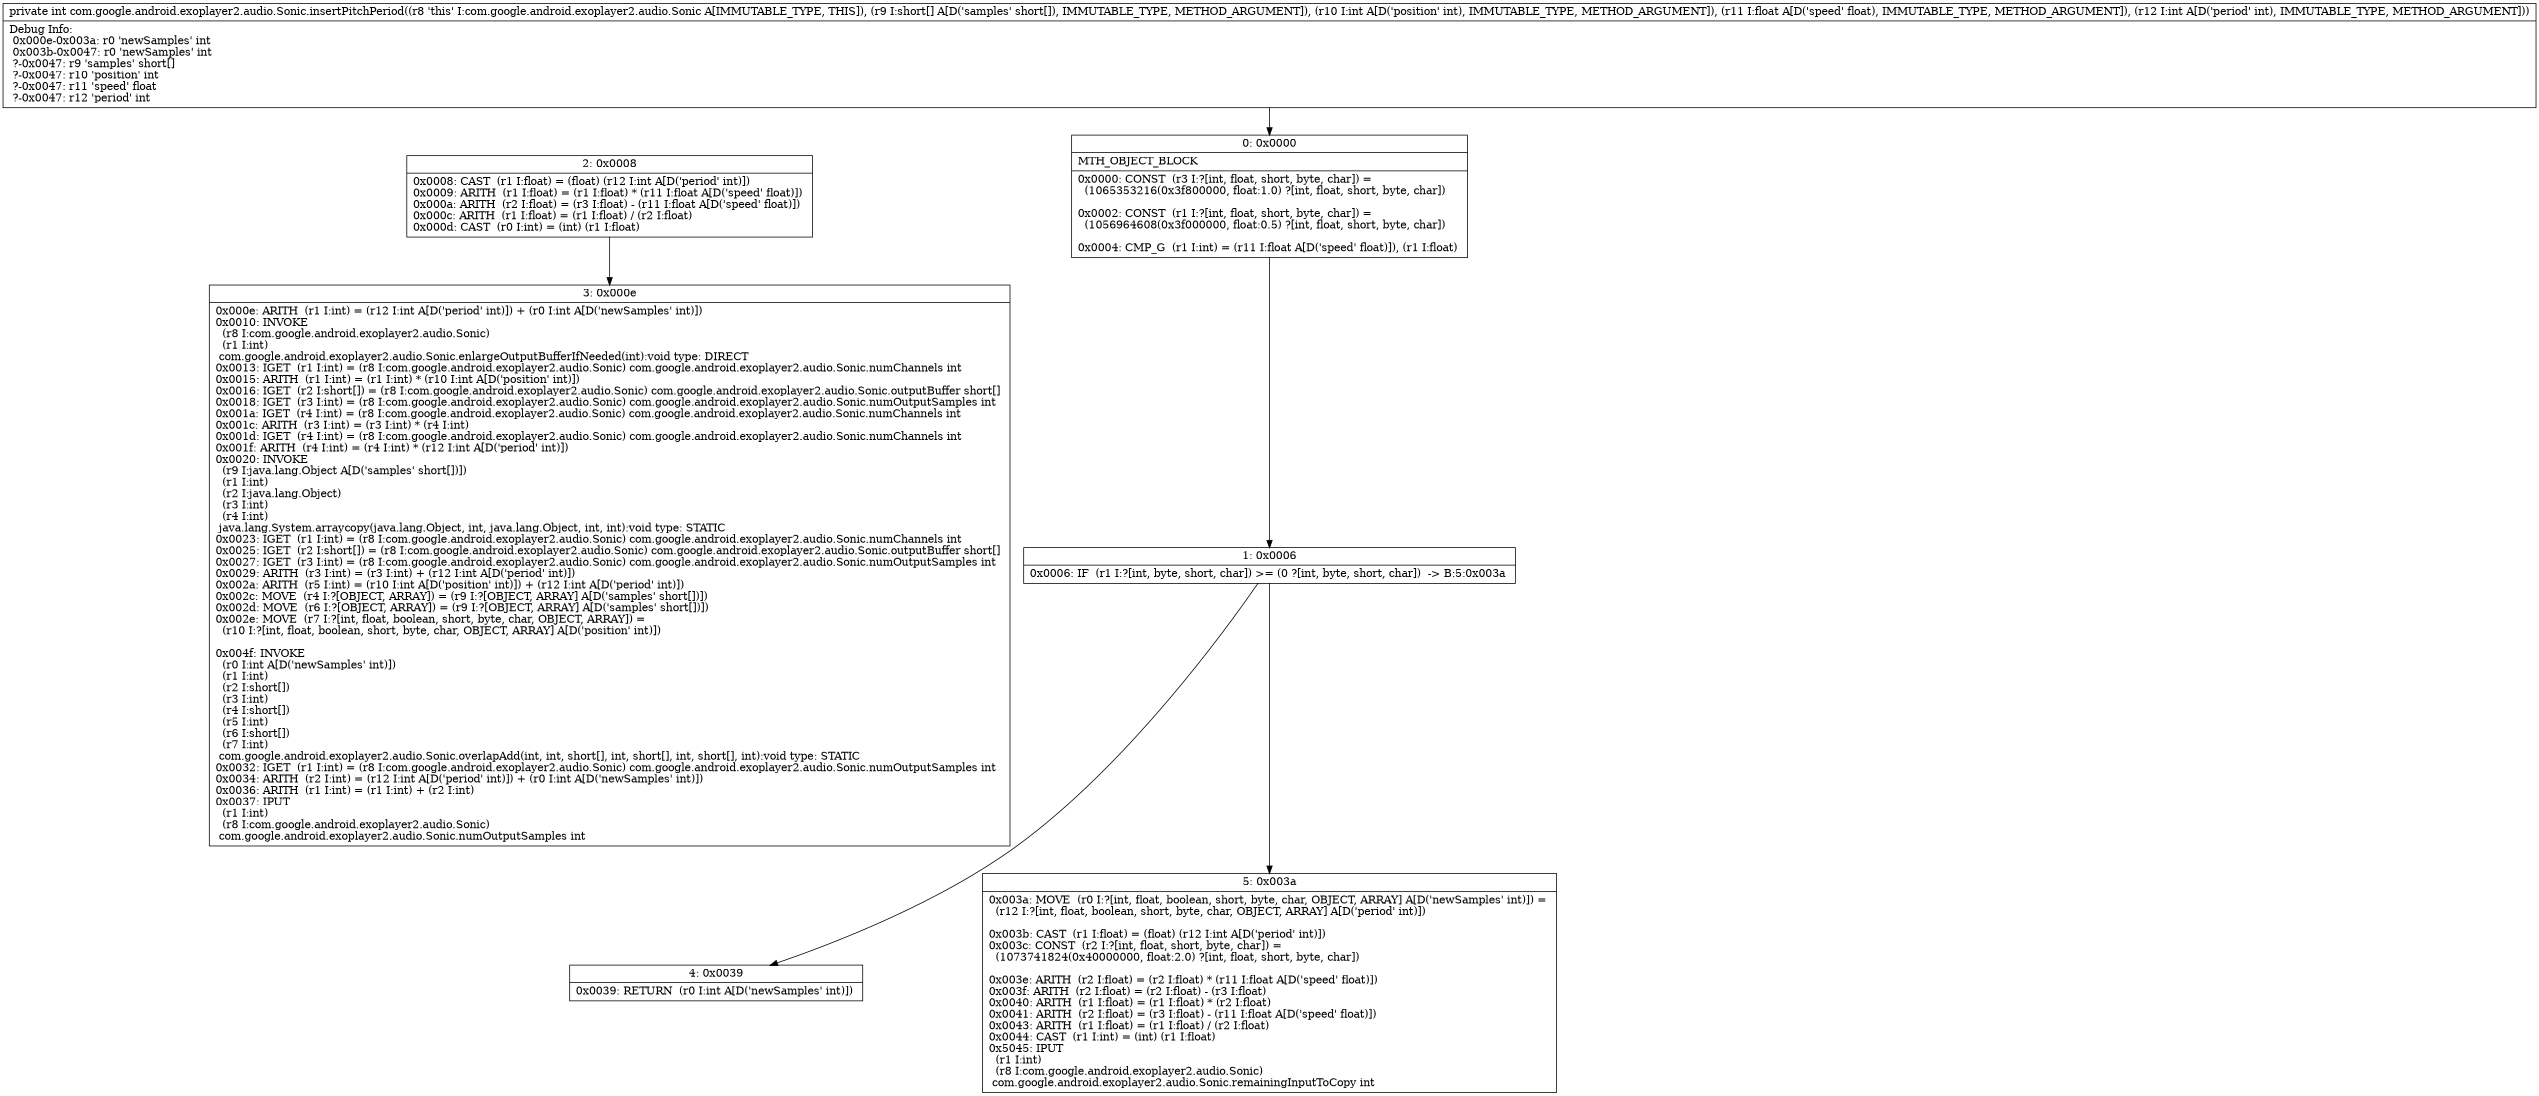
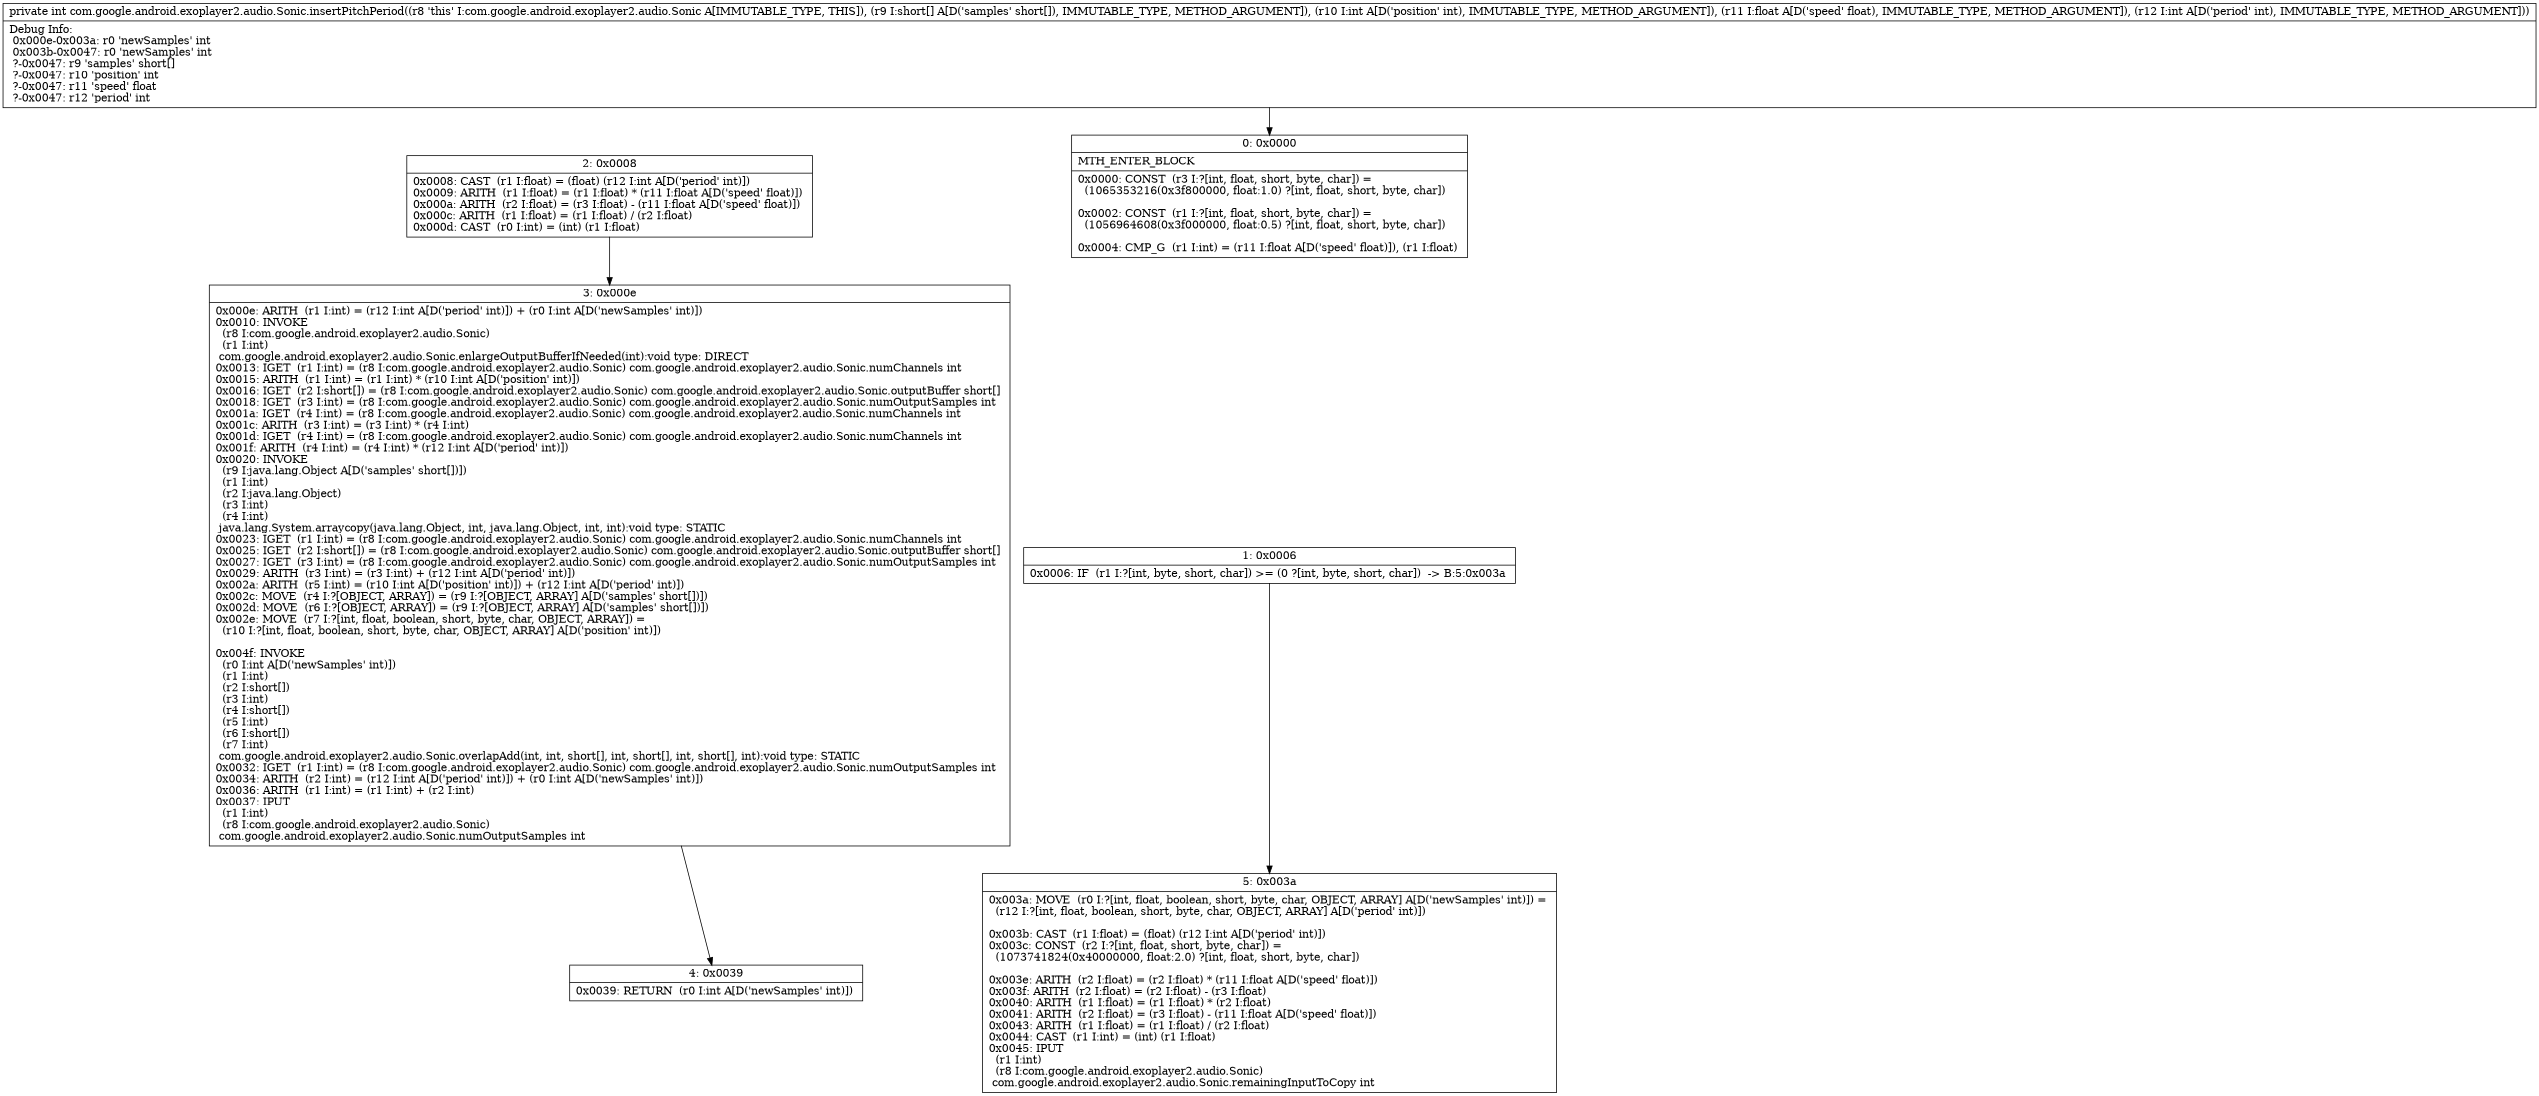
node "0: 0x0000": text "MTH_OBJECT_BLOCK" -> "MTH_ENTER_BLOCK"
edge "0: 0x0000" -> "1: 0x0006": removed
edge "1: 0x0006" -> "4: 0x0039": now "3: 0x000e" -> "4: 0x0039"
node "5: 0x003a": text "0x5045: IPUT" -> "0x0045: IPUT"
